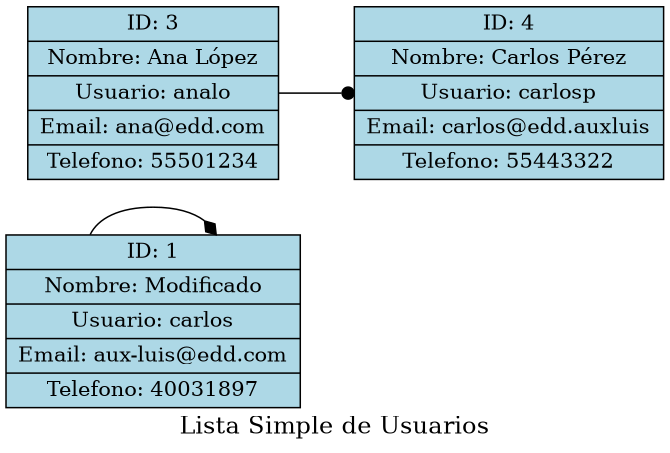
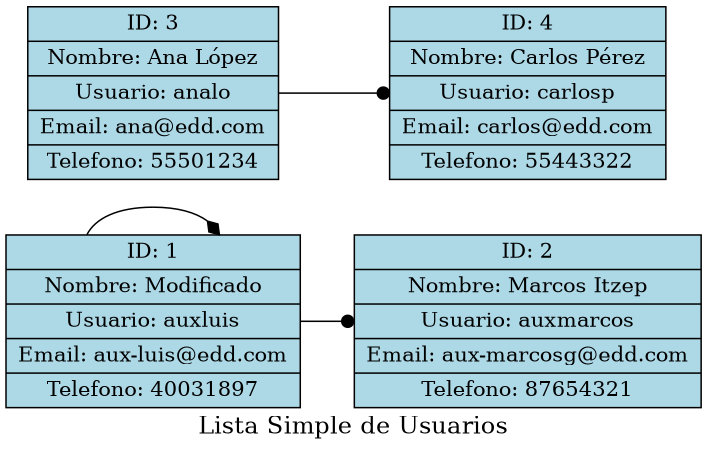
node "ID: 4": text "Email: carlos@edd.auxluis" -> "Email: carlos@edd.com"
node "ID: 1": text "Usuario: carlos" -> "Usuario: auxluis"
node "ID: 2": added
